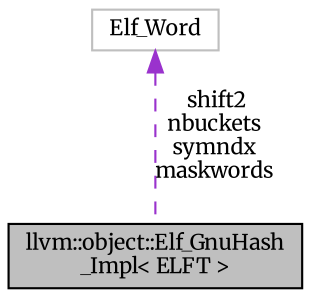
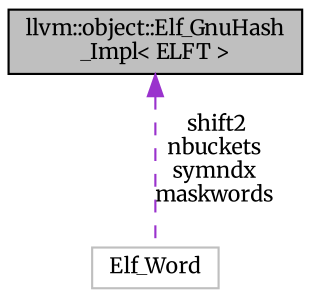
edge "llvm::object::Elf_GnuHash _Impl< ELFT >" -> "Elf_Word": reversed
